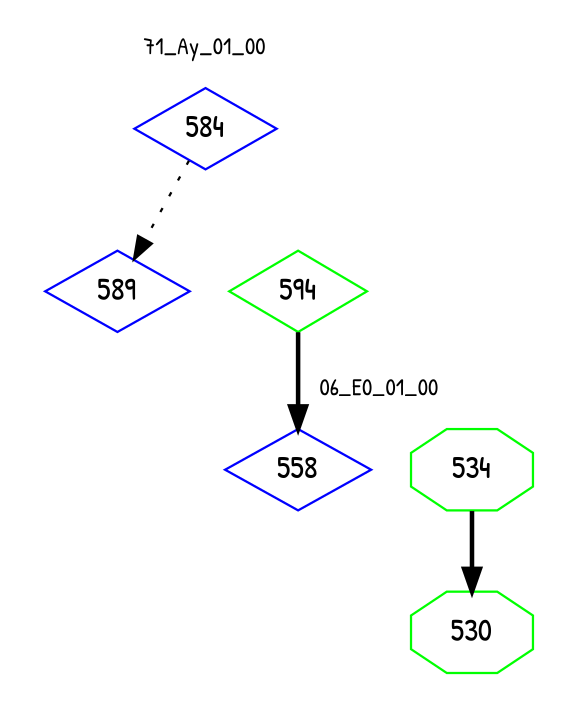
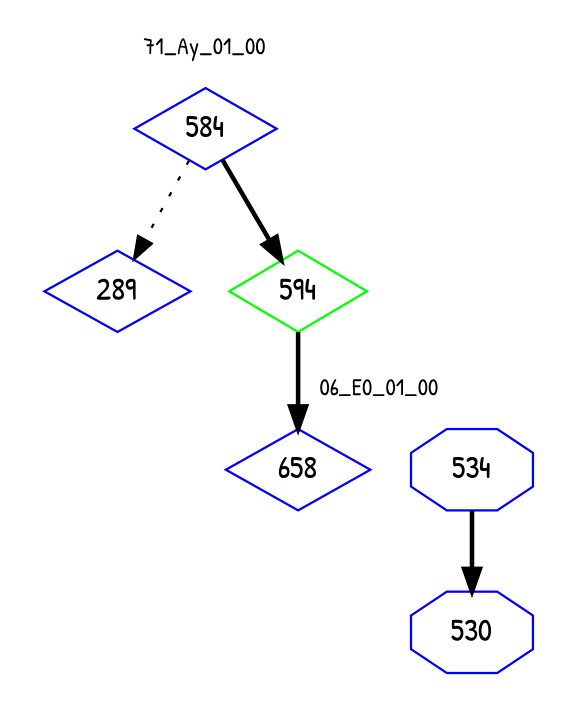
edge "584" -> "594": added
node "589": label "589" -> "289"
node "558": label "558" -> "658"
node "534": color green -> blue
node "530": color green -> blue
